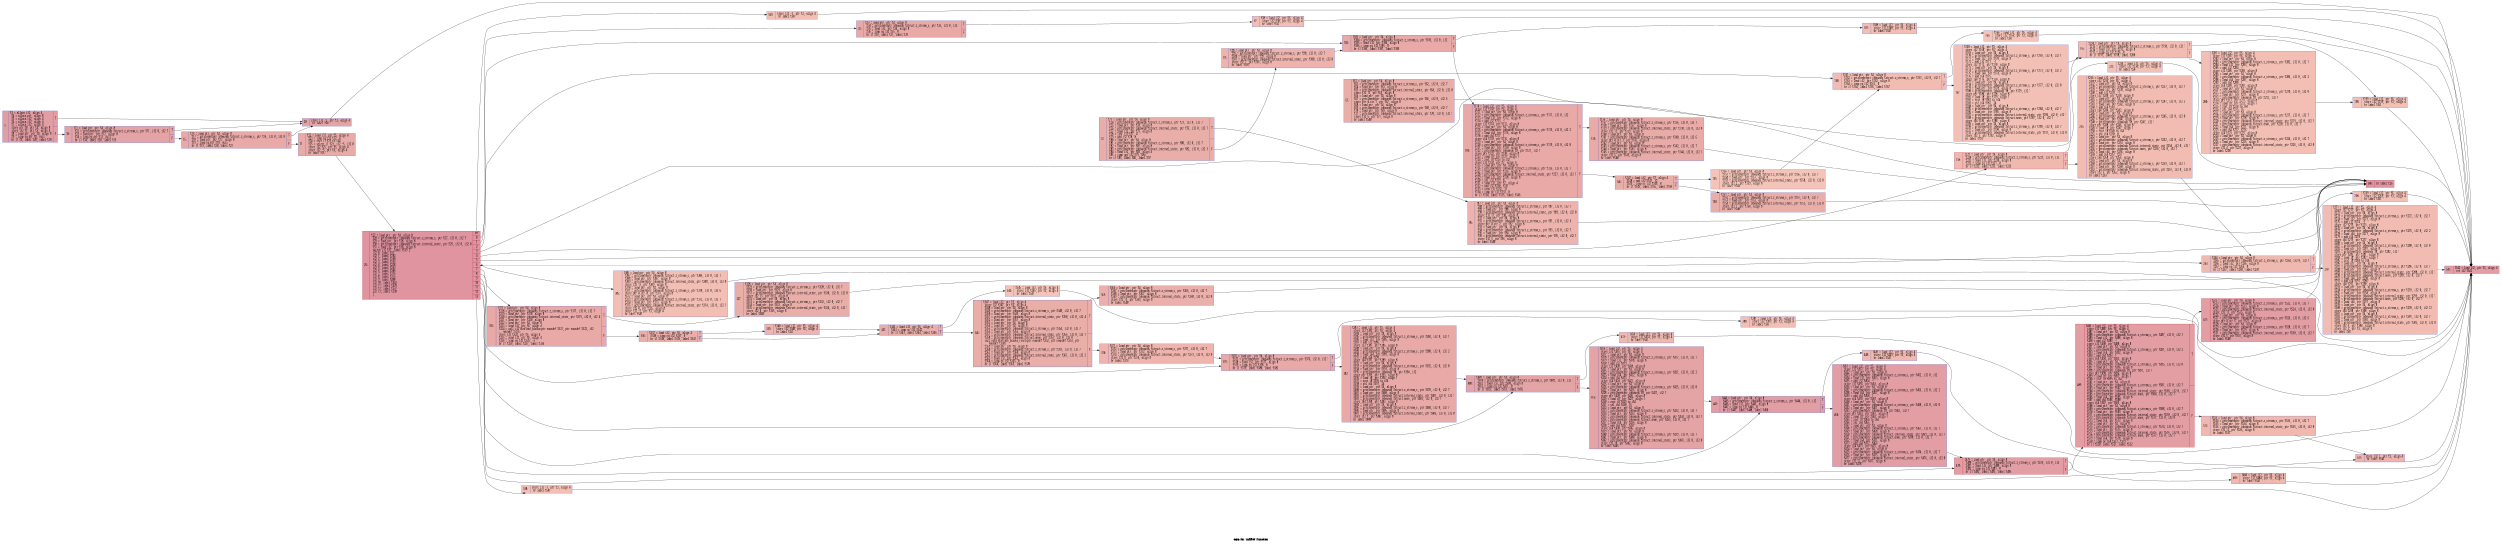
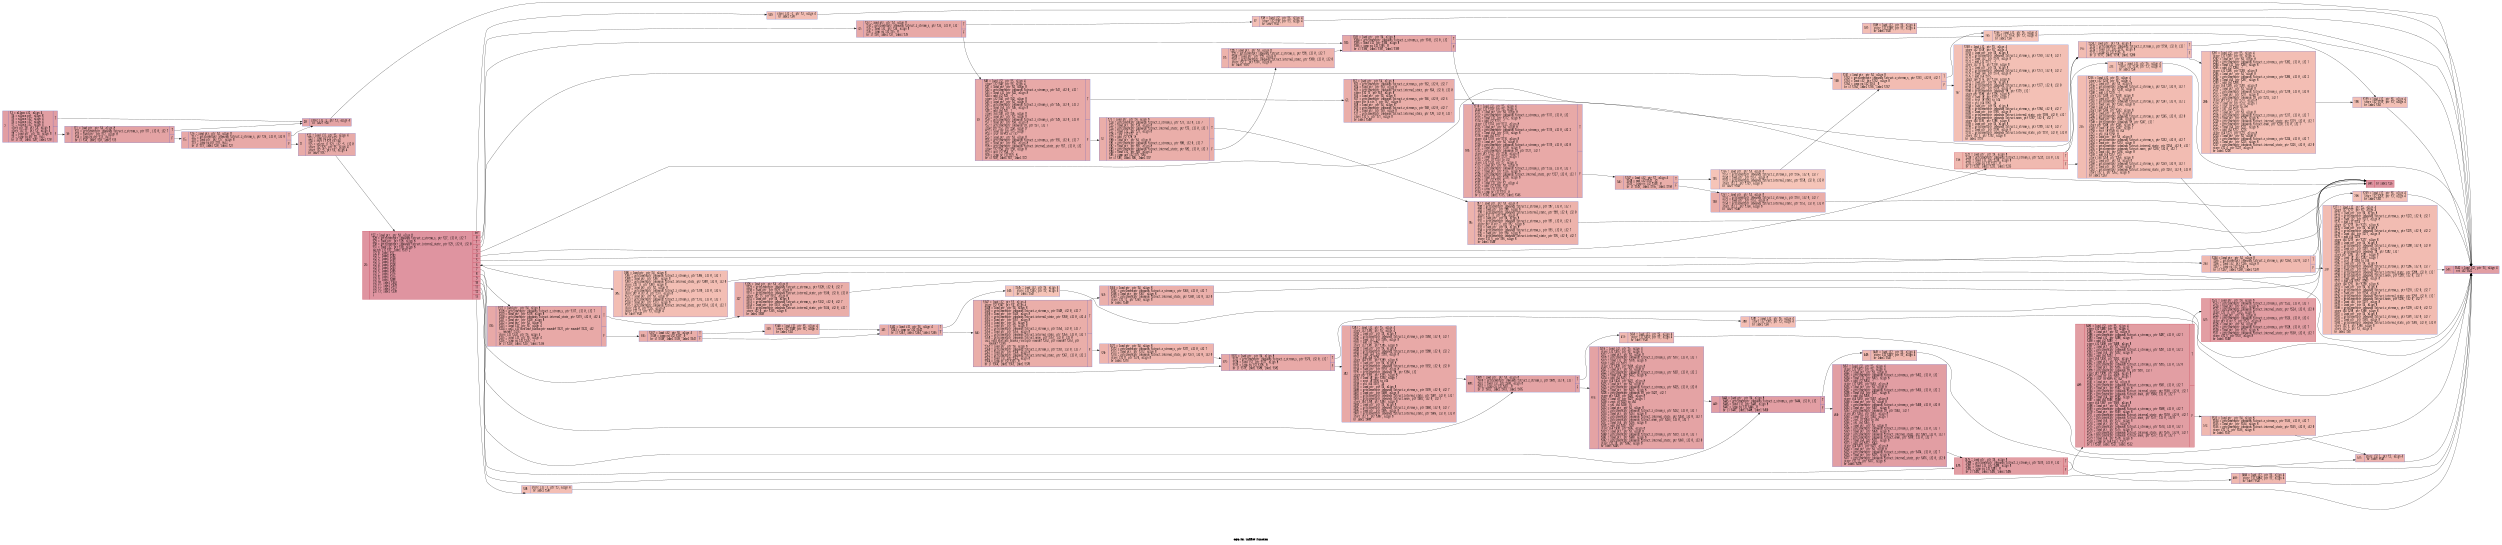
edge "102:" -> "107:": now "102:" -> "165:"
edge "167:" -> "193:": now "228:" -> "193:"
node "39:": added
node "135:": removed
